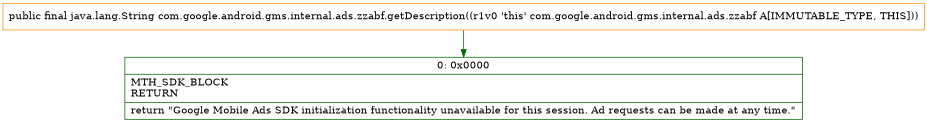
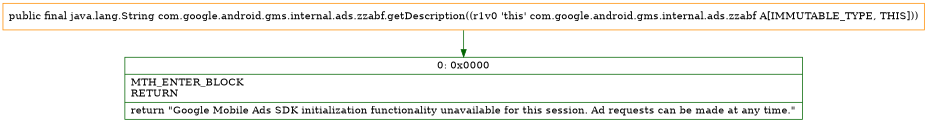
node "0: 0x0000": text "MTH_SDK_BLOCK" -> "MTH_ENTER_BLOCK"
